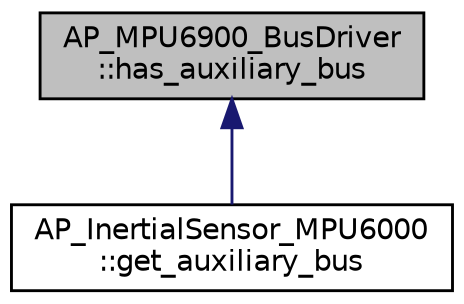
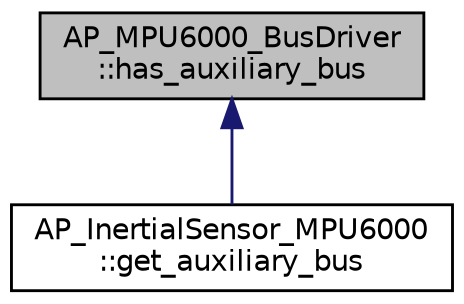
node "AP_MPU6900_BusDriver ::has_auxiliary_bus": label "AP_MPU6900_BusDriver ::has_auxiliary_bus" -> "AP_MPU6000_BusDriver ::has_auxiliary_bus"
